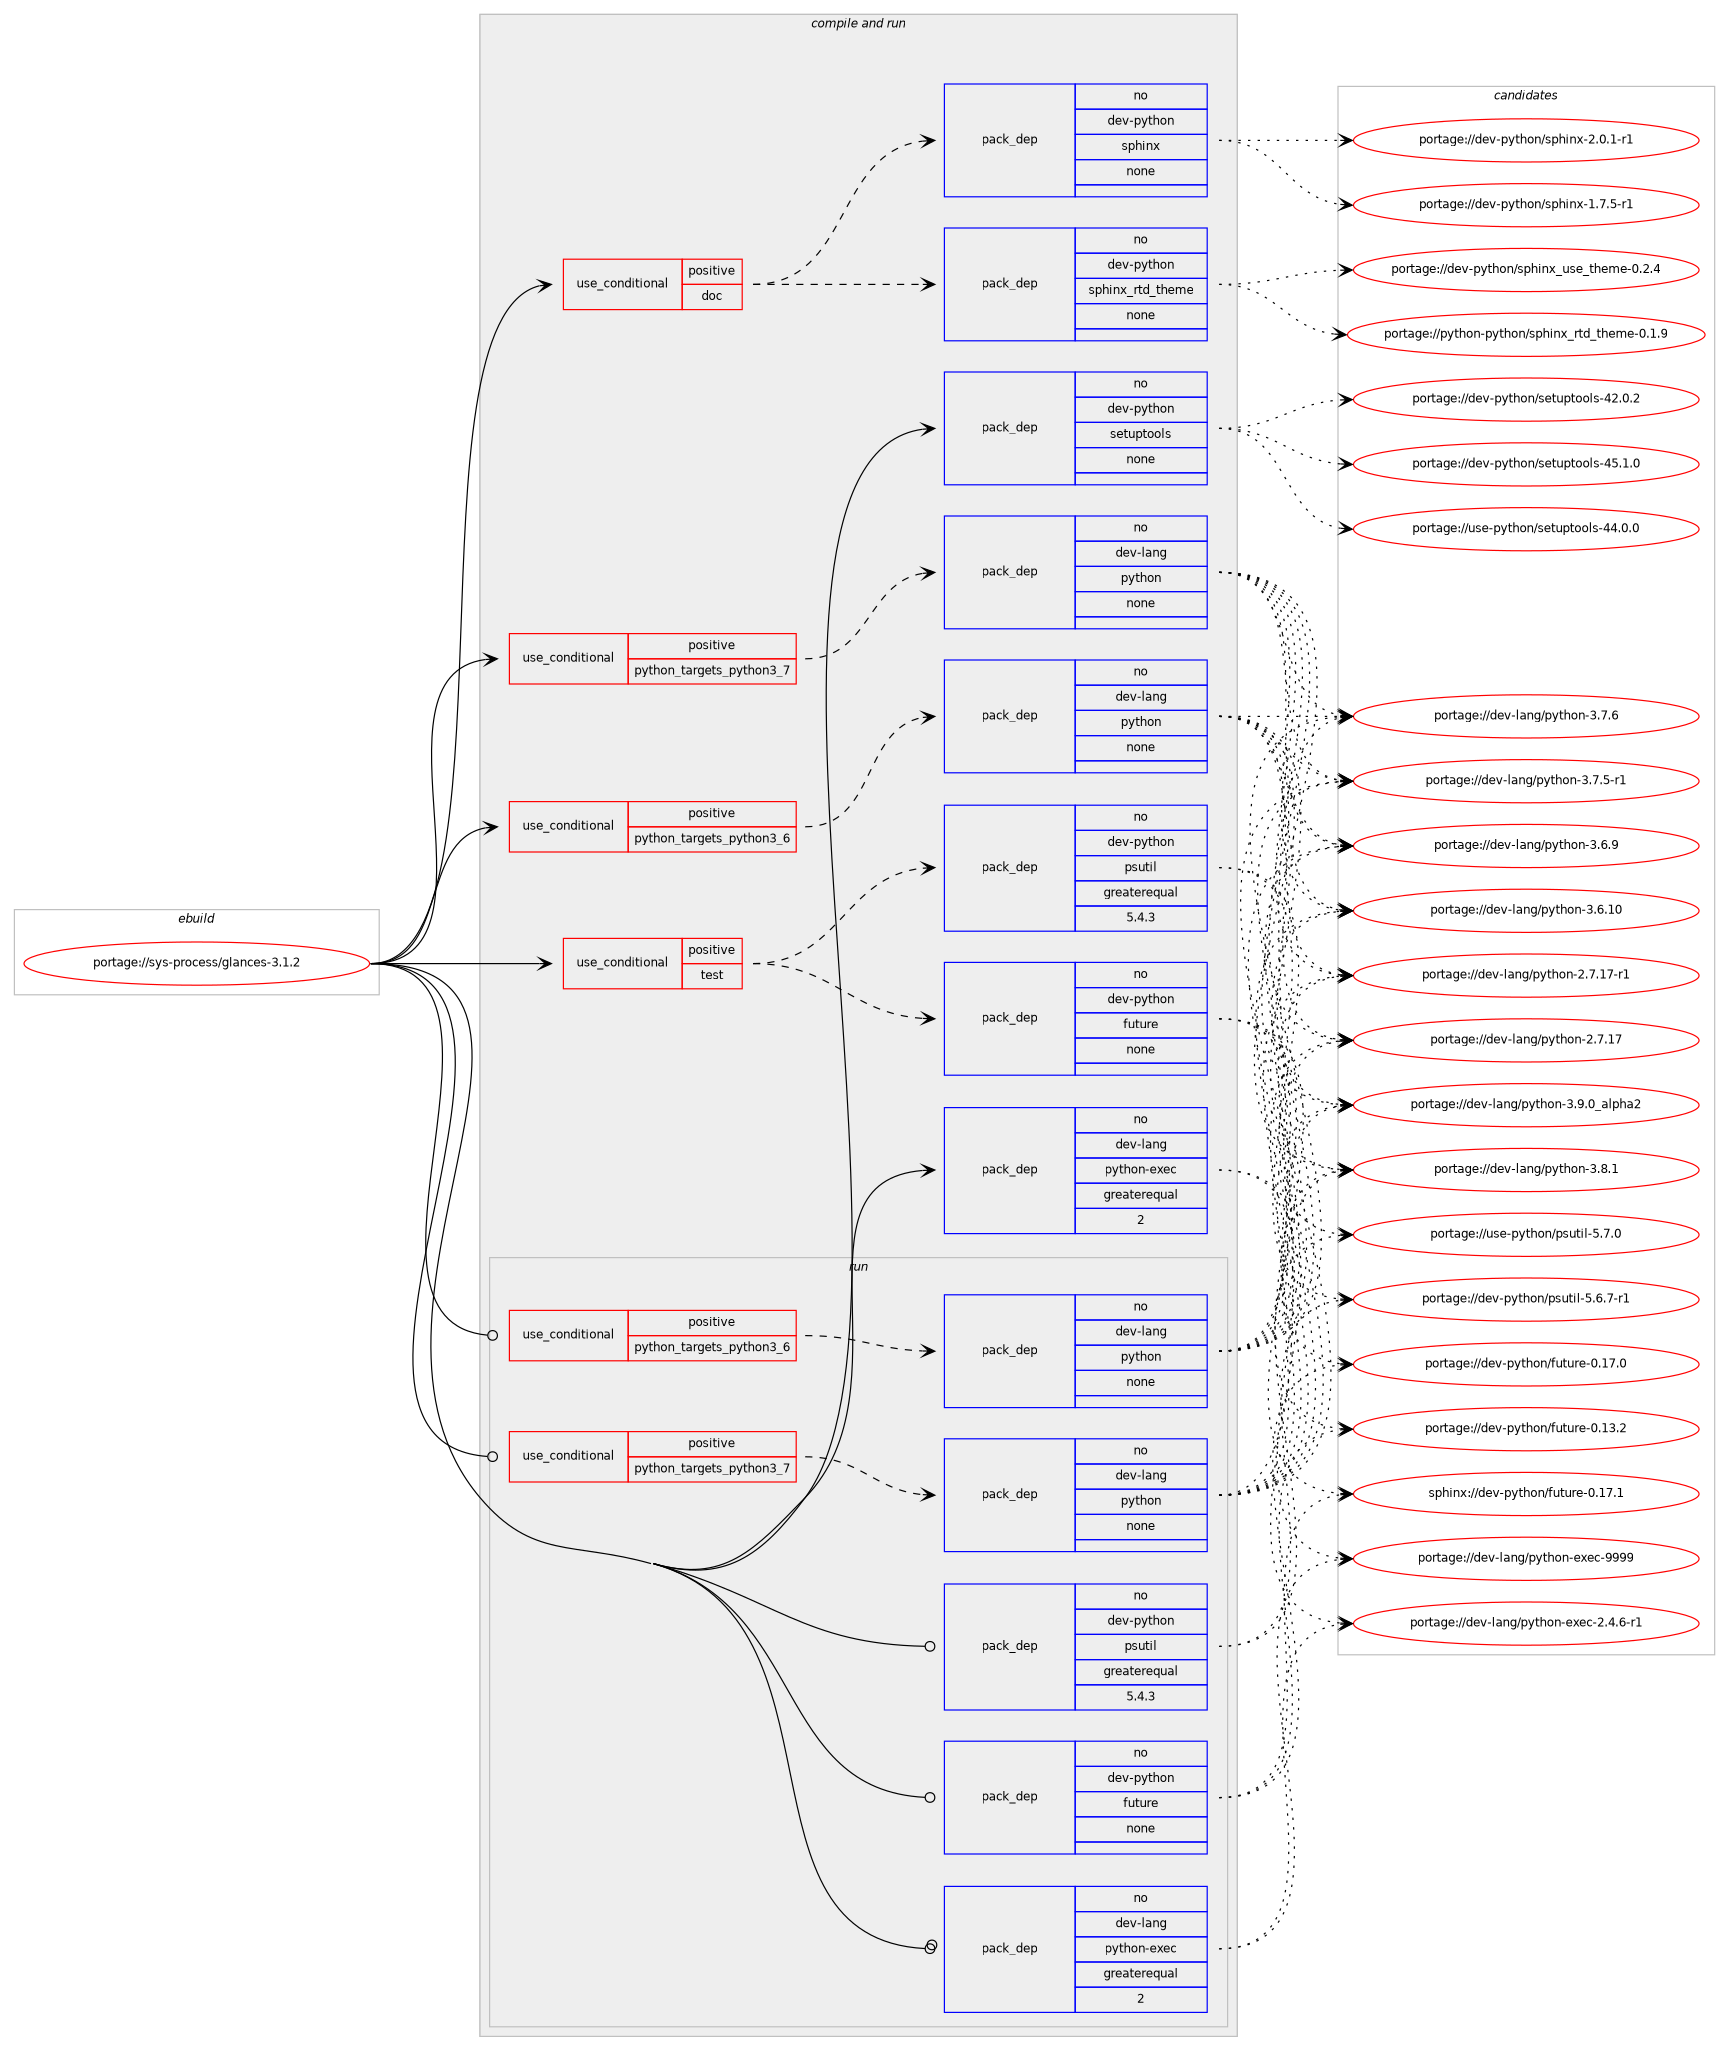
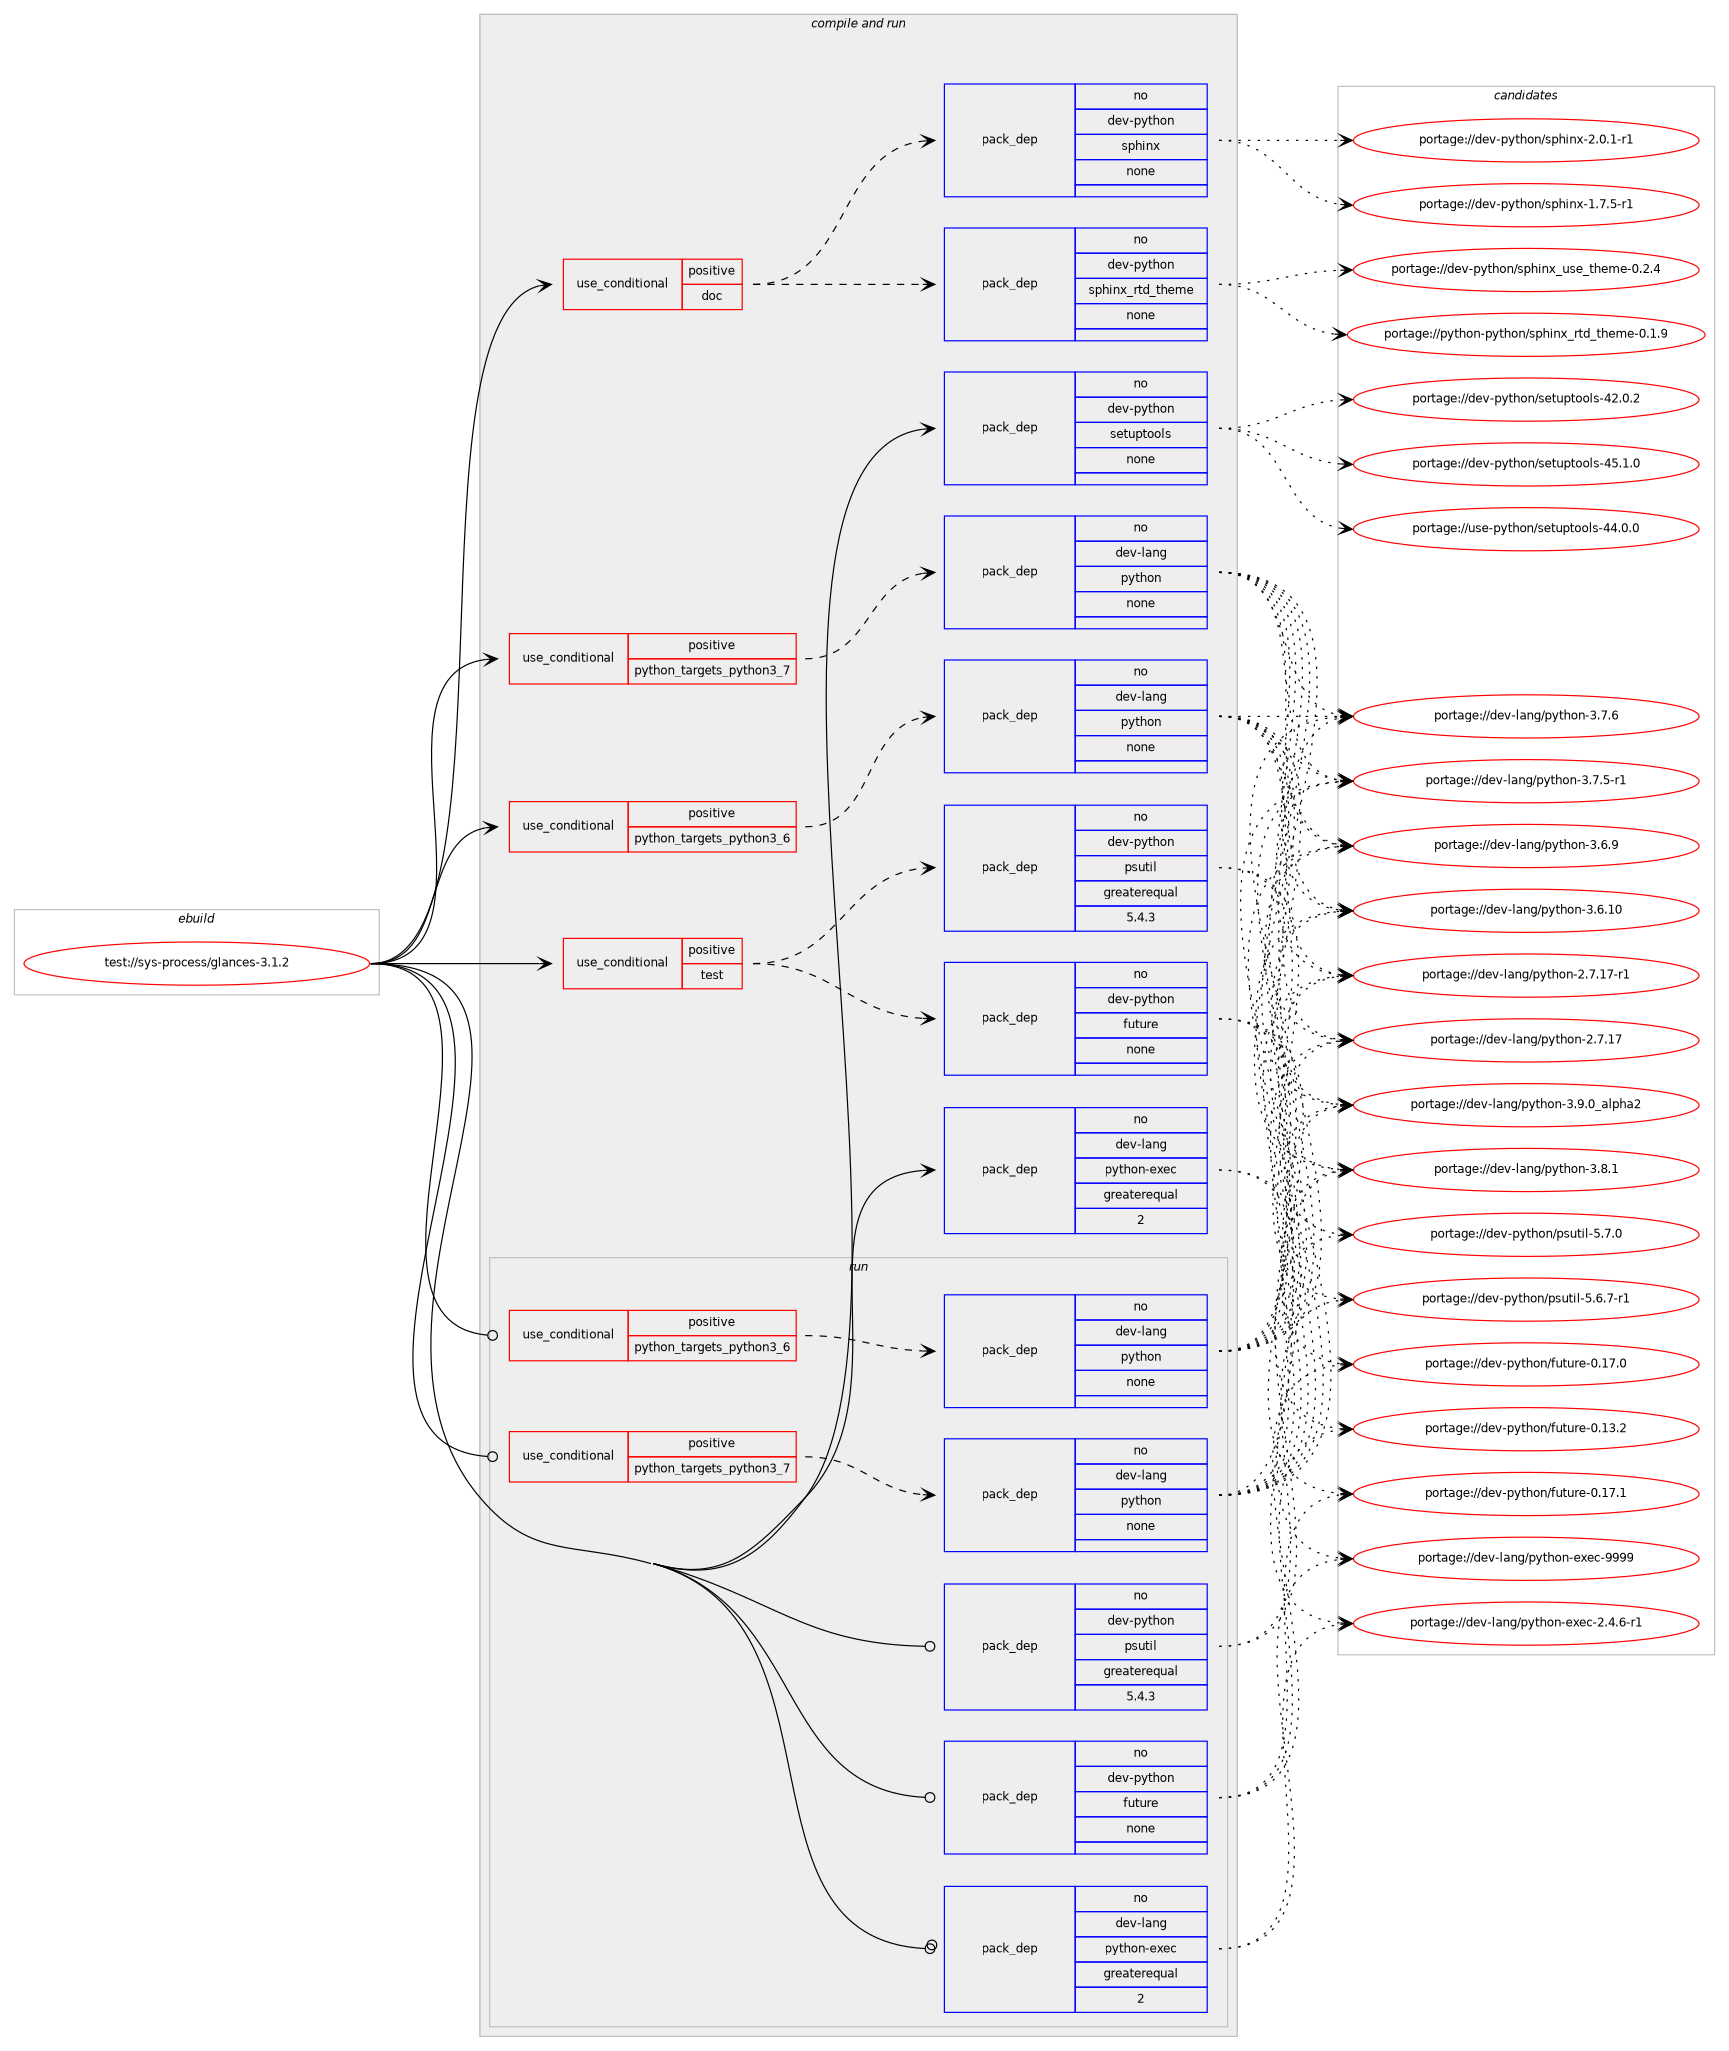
node "portage://sys-process/glances-3.1.2": label "portage://sys-process/glances-3.1.2" -> "test://sys-process/glances-3.1.2"
node "portage://use-python/psutil-5.7.0": label "portage://use-python/psutil-5.7.0" -> "portage://dev-python/psutil-5.7.0"
node "sphinx://dev-python/future-0.17.1": label "sphinx://dev-python/future-0.17.1" -> "portage://dev-python/future-0.17.1"
